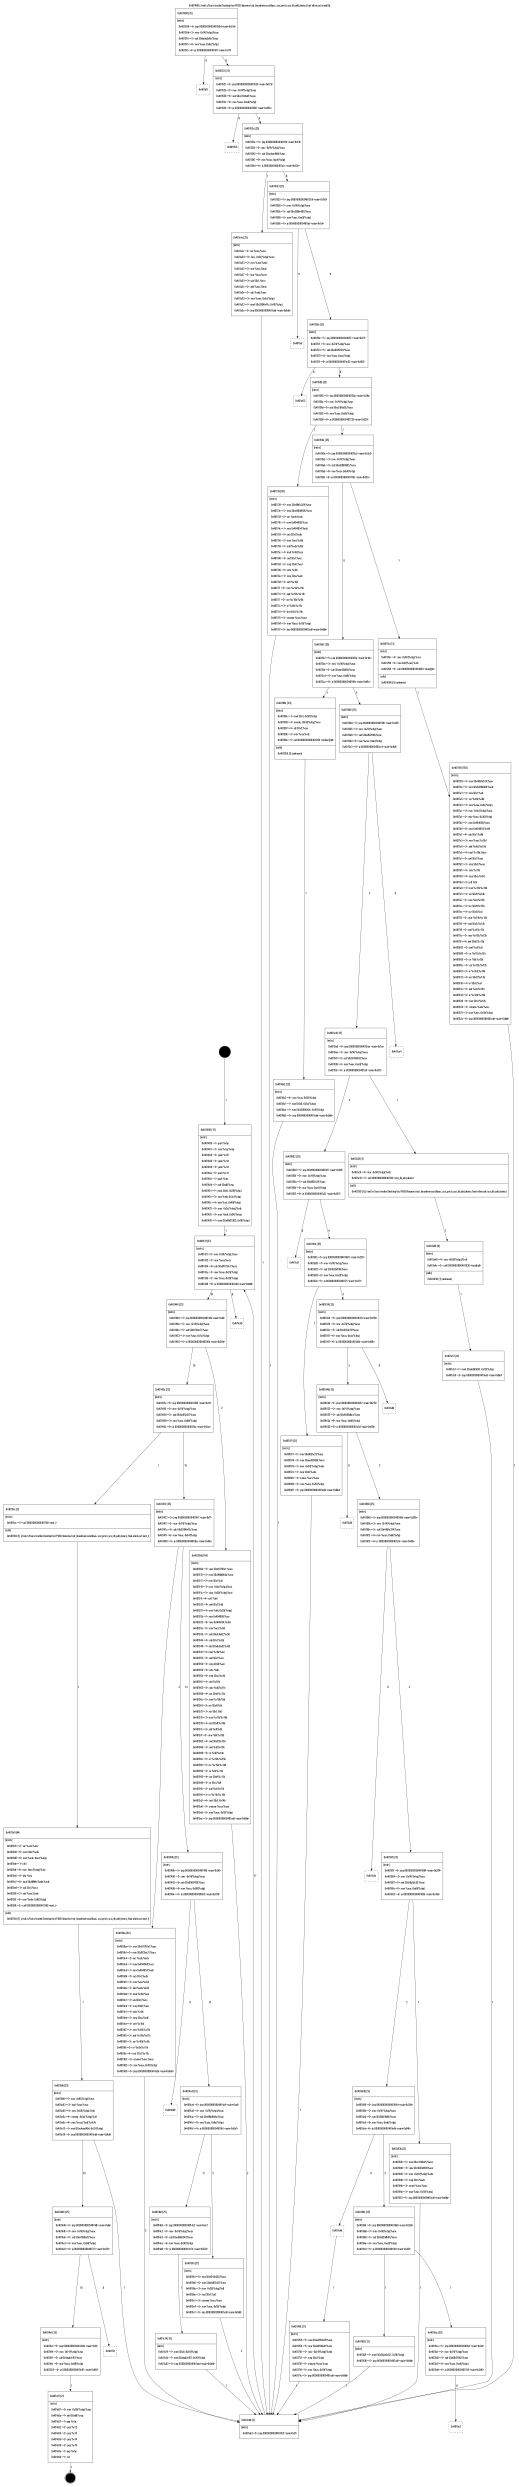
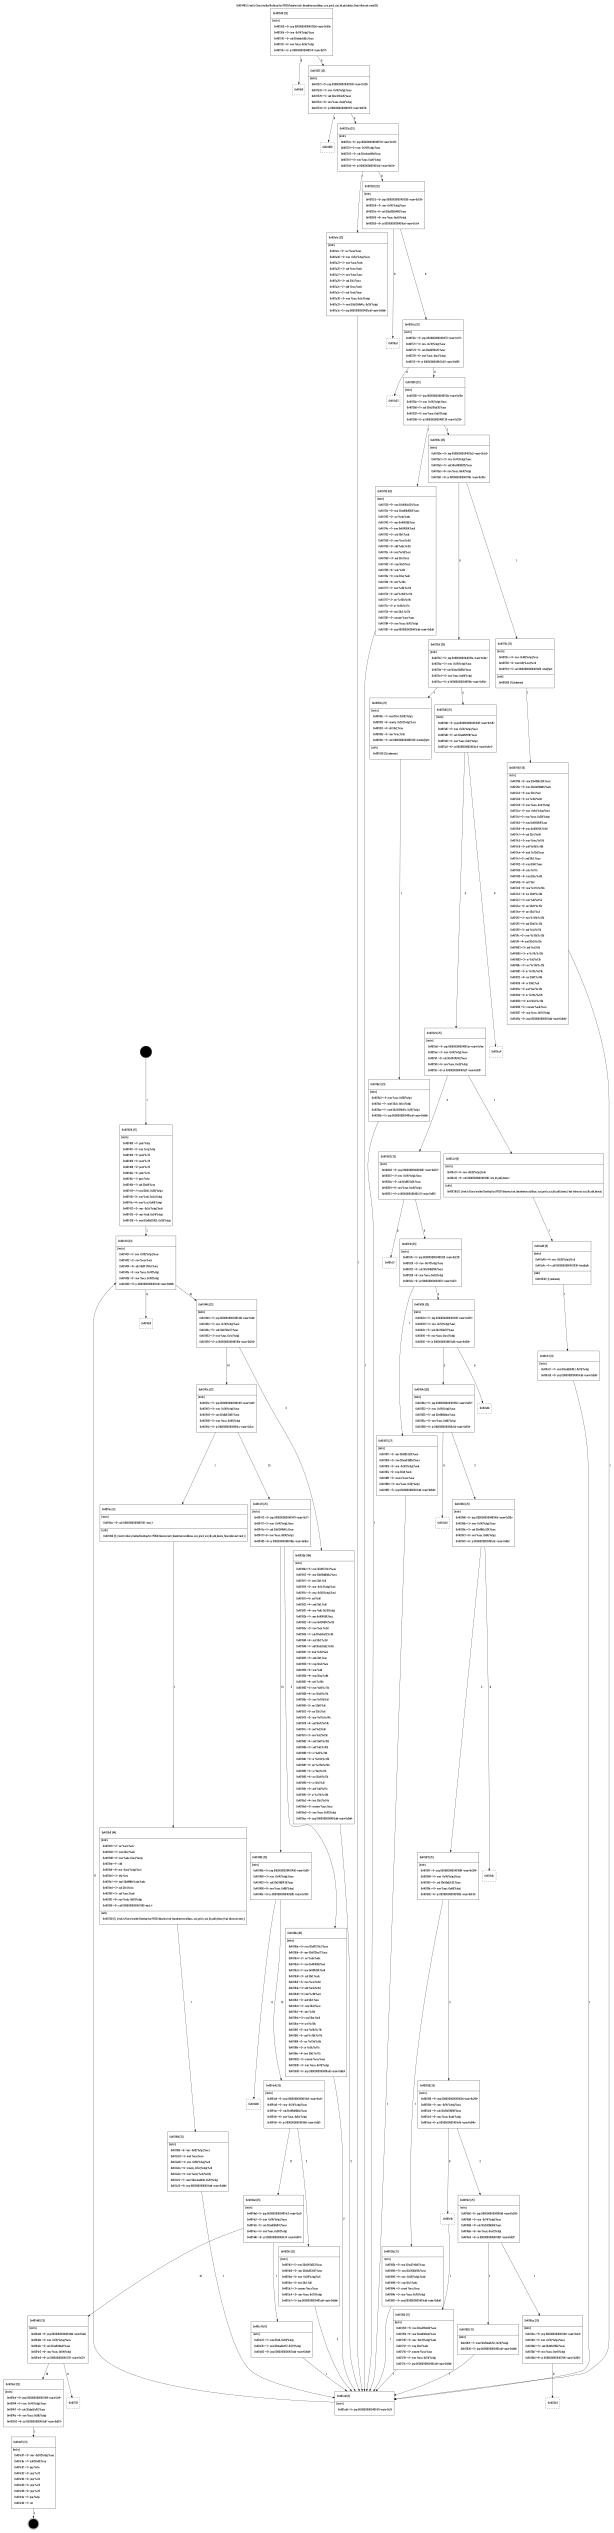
edge "0x4019fd [33]" -> "0x4014d6 [25]": now "0x4014bd [25]" -> "0x4014d6 [25]"
